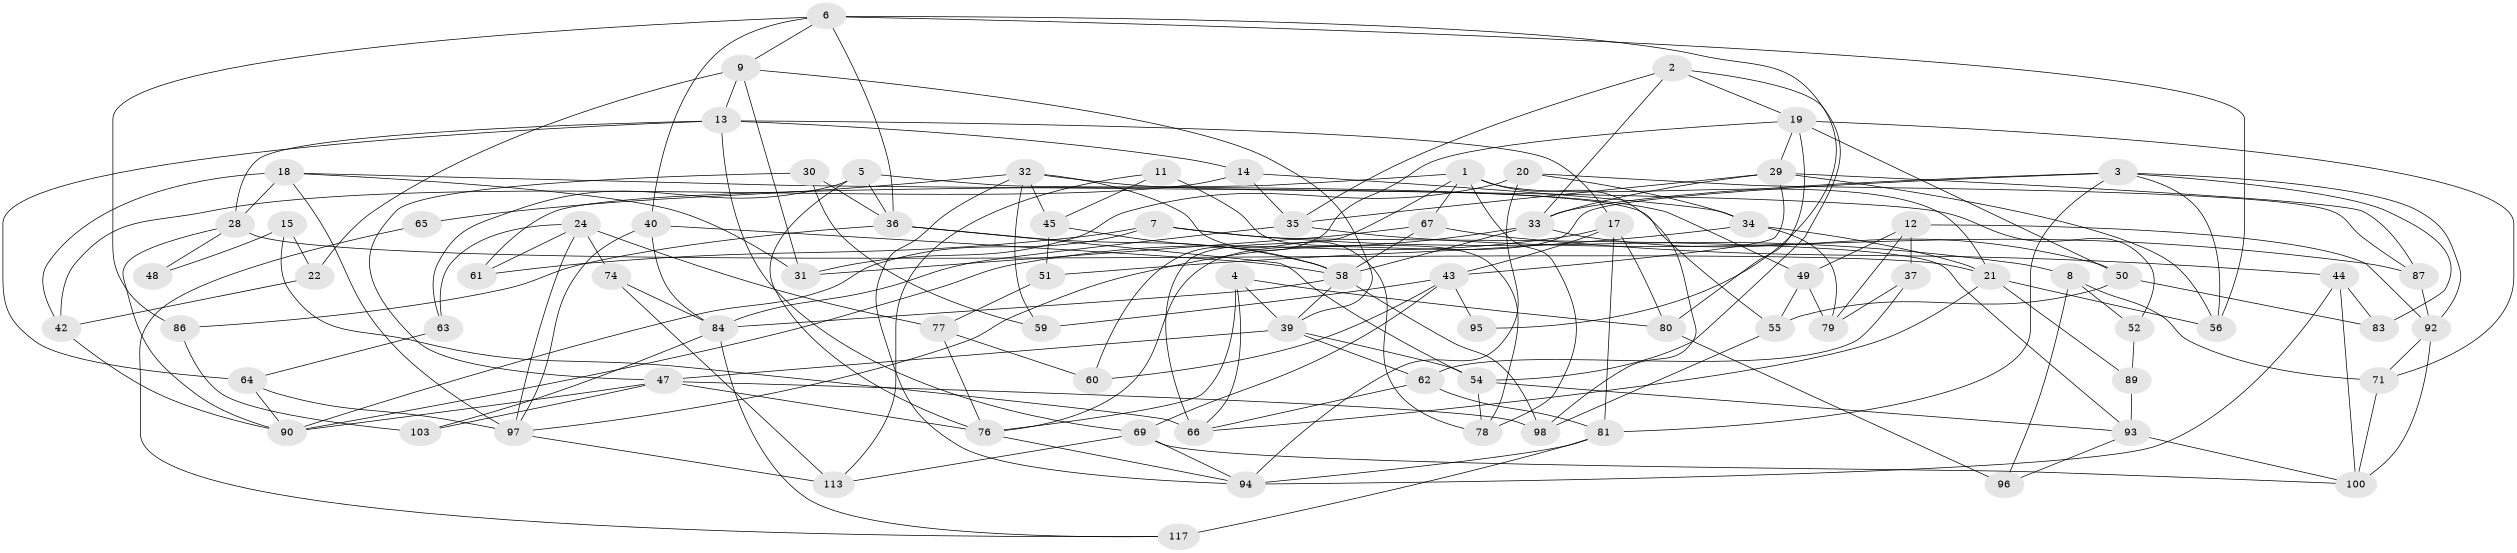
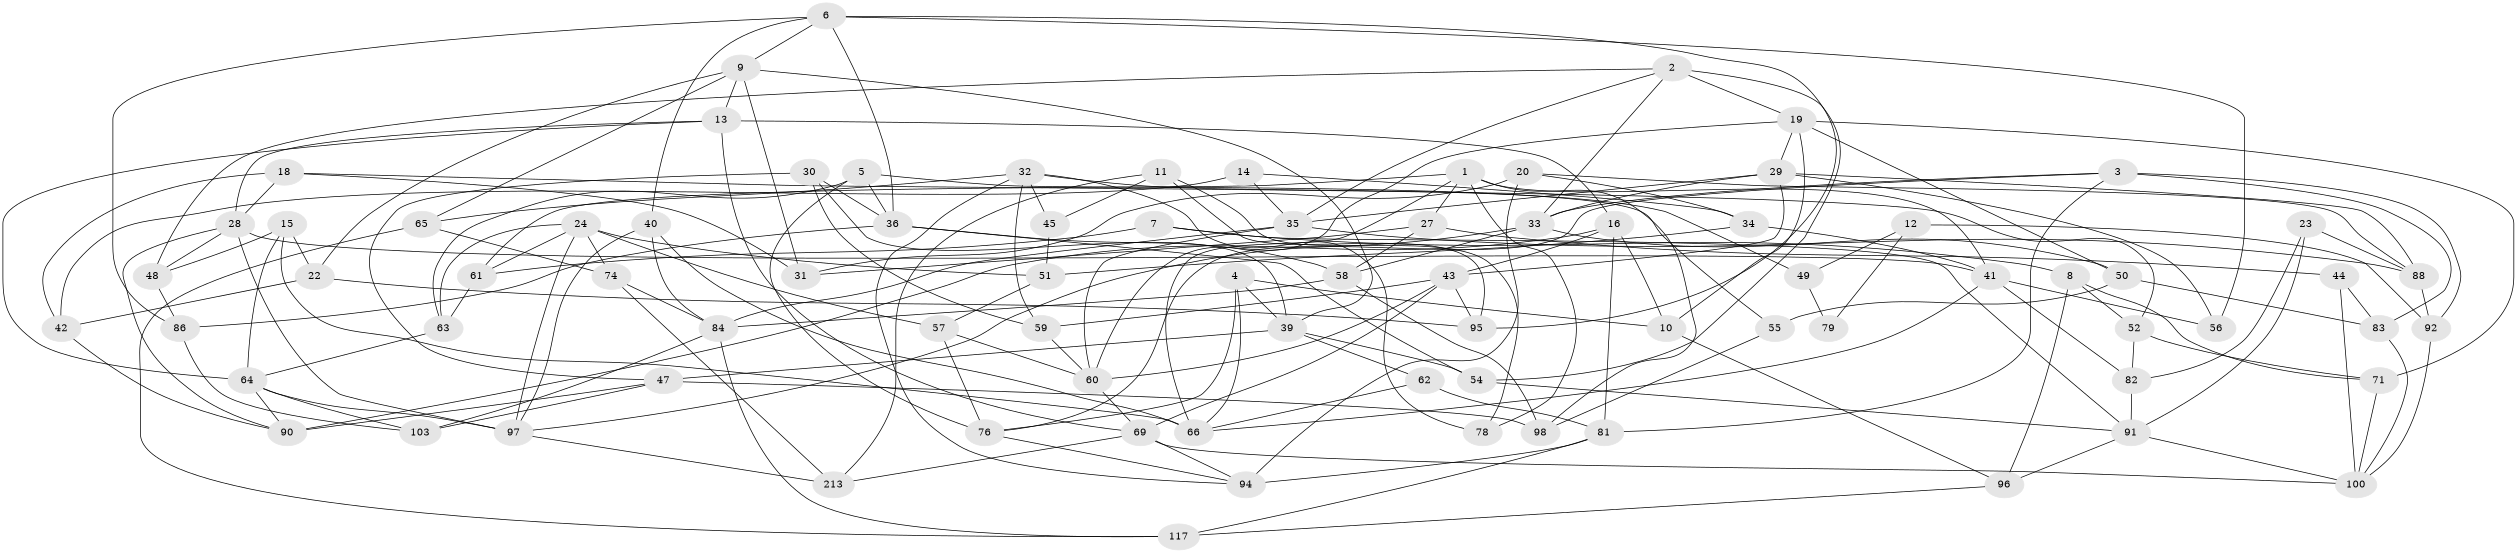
edge "2" -- "48": added
edge "13" -- "14": removed
edge "9" -- "65": added
node "67": label "67" -> "27"
node "17": label "17" -> "16"
node "23": added
edge "3" -- "56": removed
edge "45" -- "58": removed
edge "40" -- "58": now "40" -- "66"
edge "11" -- "95": added
edge "65" -- "74": added
edge "24" -- "51": added
edge "35" -- "60": added
edge "34" -- "79": removed
node "37": removed
node "21": label "21" -> "41"
node "87": label "87" -> "88"
edge "48" -- "86": added
edge "15" -- "64": added
edge "61" -- "63": added
edge "58" -- "39": now "30" -- "39"
edge "22" -- "95": added
edge "49" -- "55": removed
edge "7" -- "90": removed
edge "18" -- "97": now "28" -- "97"
node "77": label "77" -> "57"
node "80": label "80" -> "10"
edge "92" -- "71": now "52" -- "71"
edge "59" -- "60": added
node "89": label "89" -> "82"
edge "47" -- "76": removed
edge "60" -- "69": added
edge "83" -- "100": added
edge "64" -- "103": added
edge "54" -- "78": removed
node "93": label "93" -> "91"
edge "44" -- "94": removed
node "113": label "113" -> "213"
edge "96" -- "117": added
